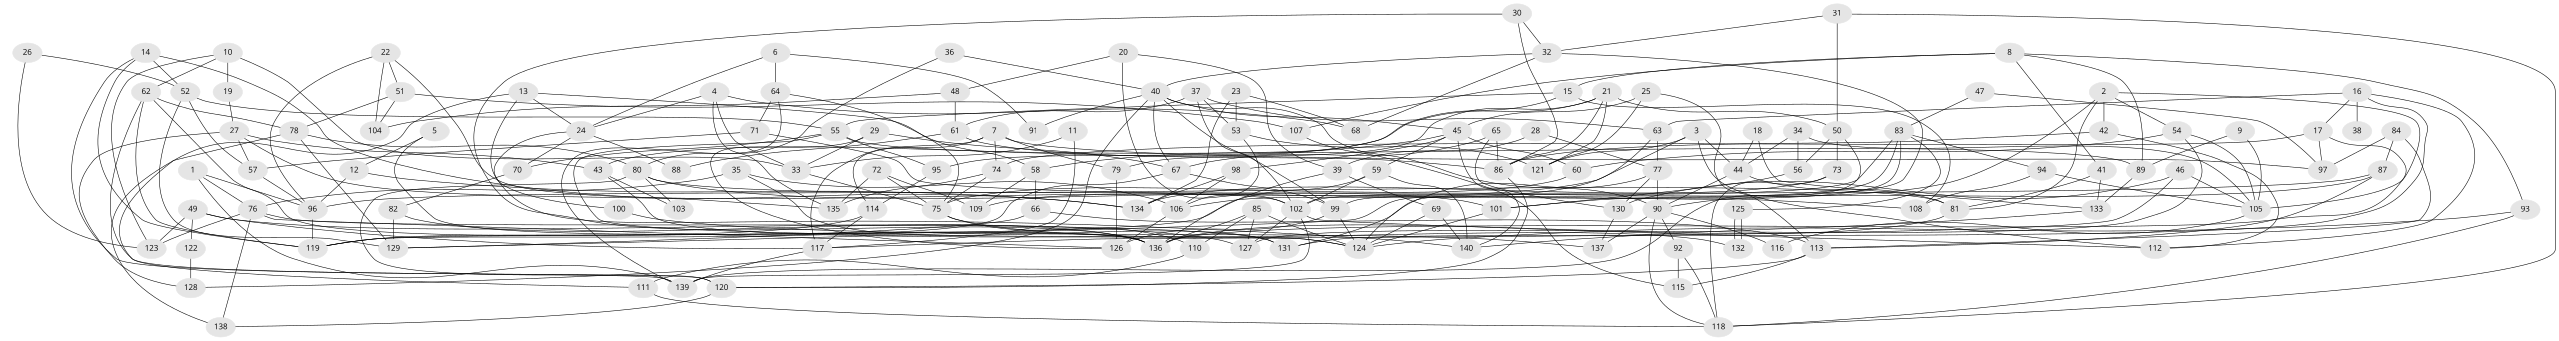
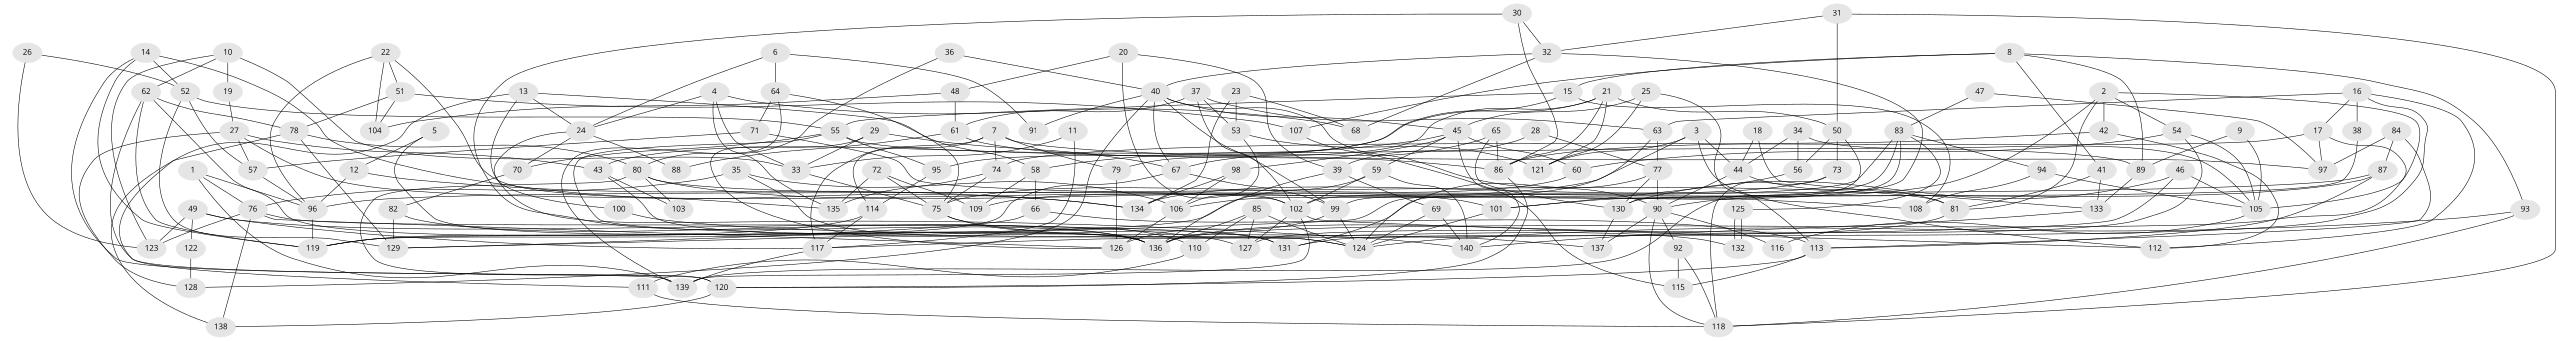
edge "38" -- "130": added
